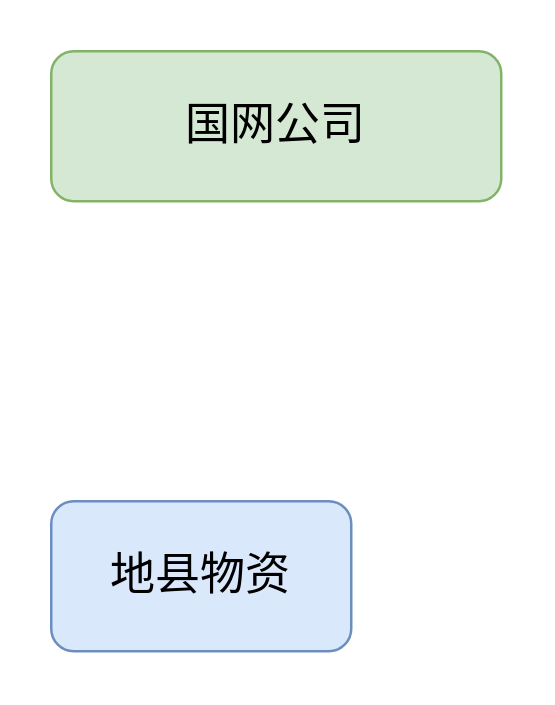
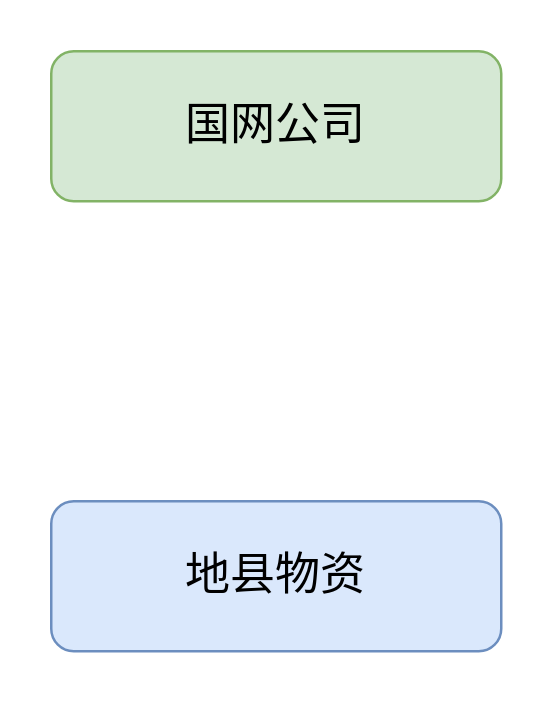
node "地县物资": size 300x150 -> 450x150
